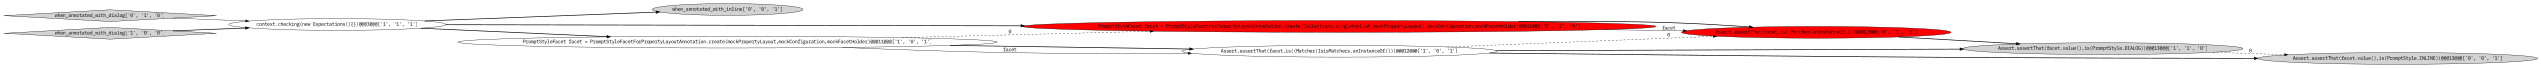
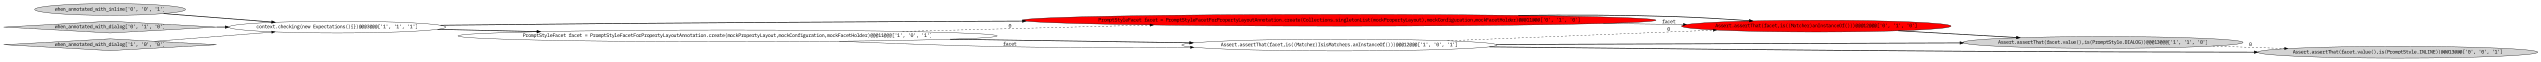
edge "context.checking(new Expectations(){})@@@3@@@['1', '1', '1']" -> "when_annotated_with_inline['0', '0', '1']": reversed
edge "when_annotated_with_dialog['0', '1', '0']" -> "context.checking(new Expectations(){})@@@3@@@['1', '1', '1']": style solid -> bold
edge "when_annotated_with_dialog['1', '0', '0']" -> "context.checking(new Expectations(){})@@@3@@@['1', '1', '1']": style bold -> solid
